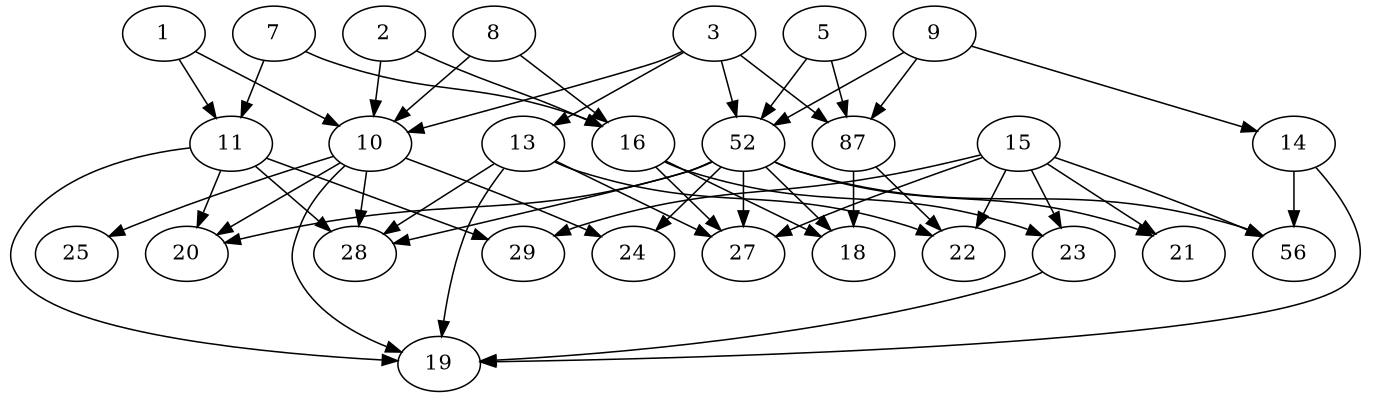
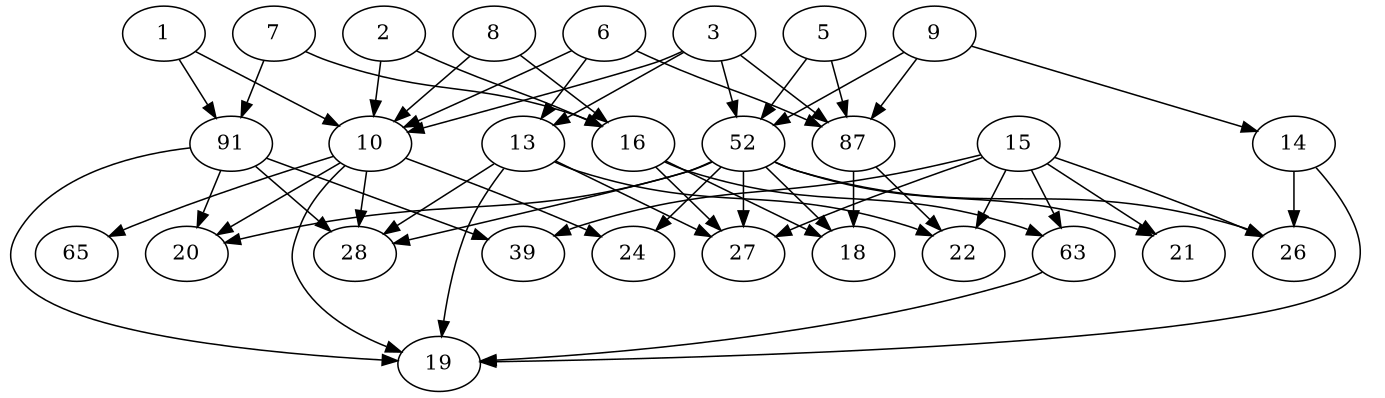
node "6": added
node "11": label "11" -> "91"
node "25": label "25" -> "65"
node "29": label "29" -> "39"
node "23": label "23" -> "63"
node "56": label "56" -> "26"
